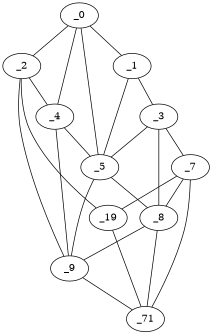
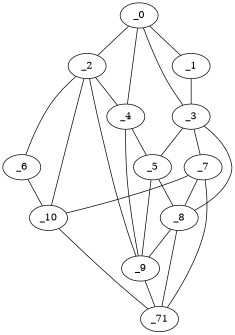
edge "_0" -- "_5": now "_0" -- "_3"
edge "_1" -- "_5": removed
node "_6": added
node "_19": label "_19" -> "_10"
